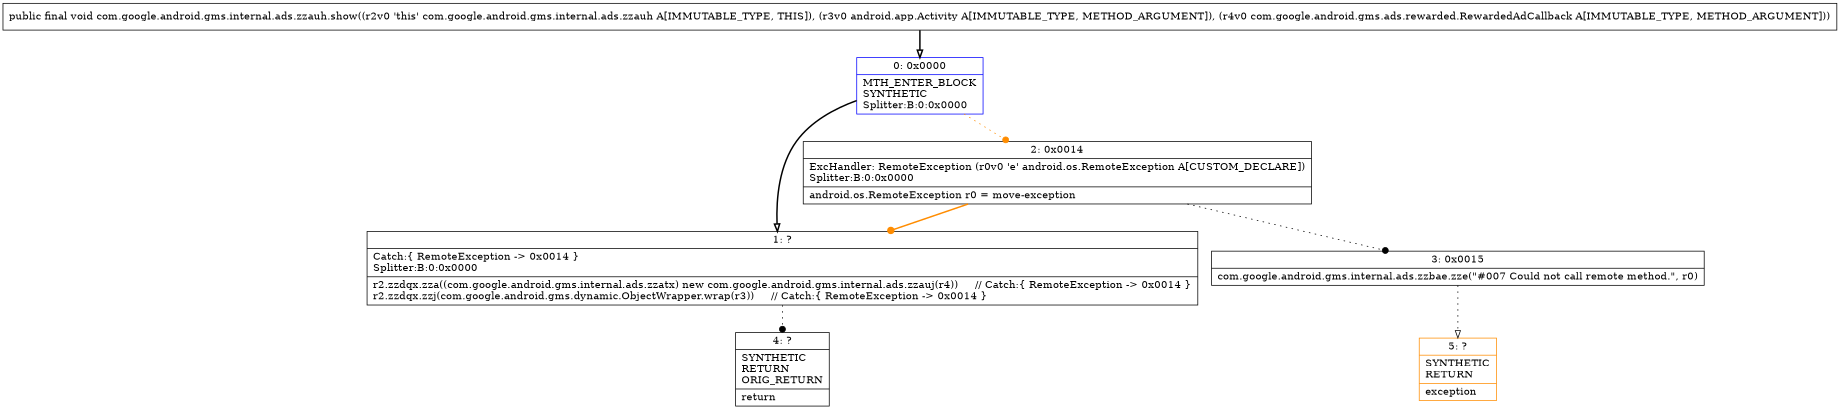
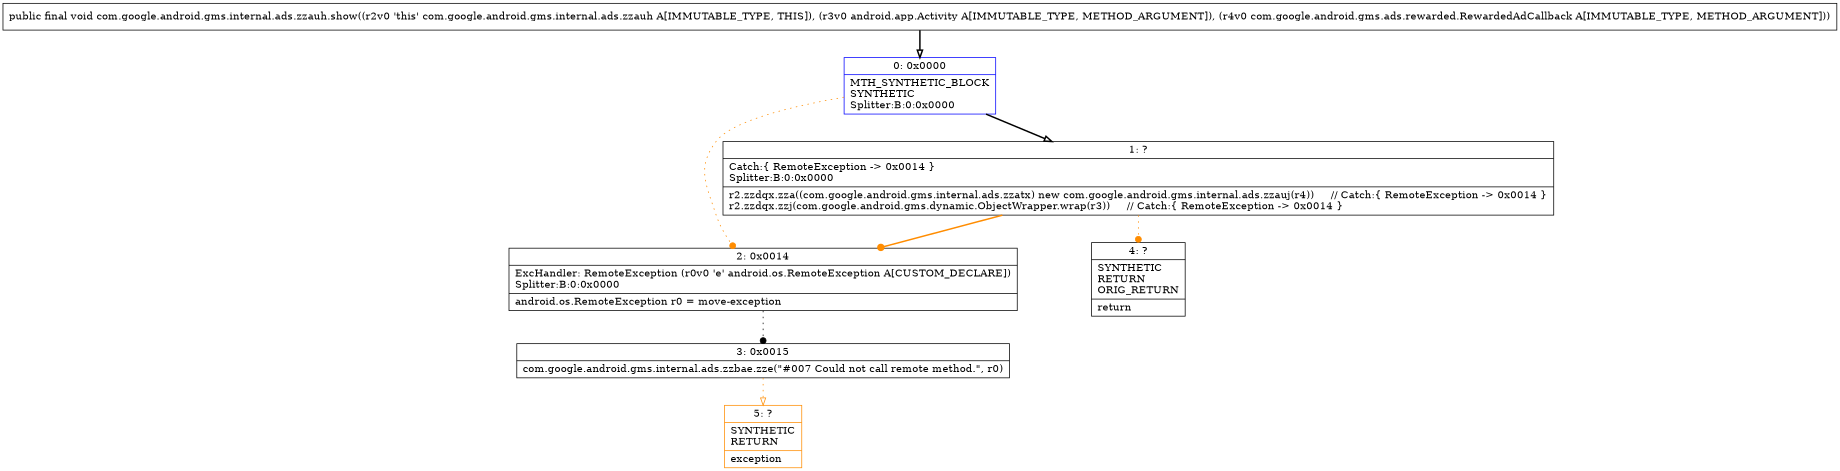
node "0: 0x0000": text "MTH_ENTER_BLOCK" -> "MTH_SYNTHETIC_BLOCK"
edge "2: 0x0014" -> "1: ?": reversed
edge "3: 0x0015" -> "5: ?": color black -> darkorange
edge "1: ?" -> "4: ?": color black -> darkorange
